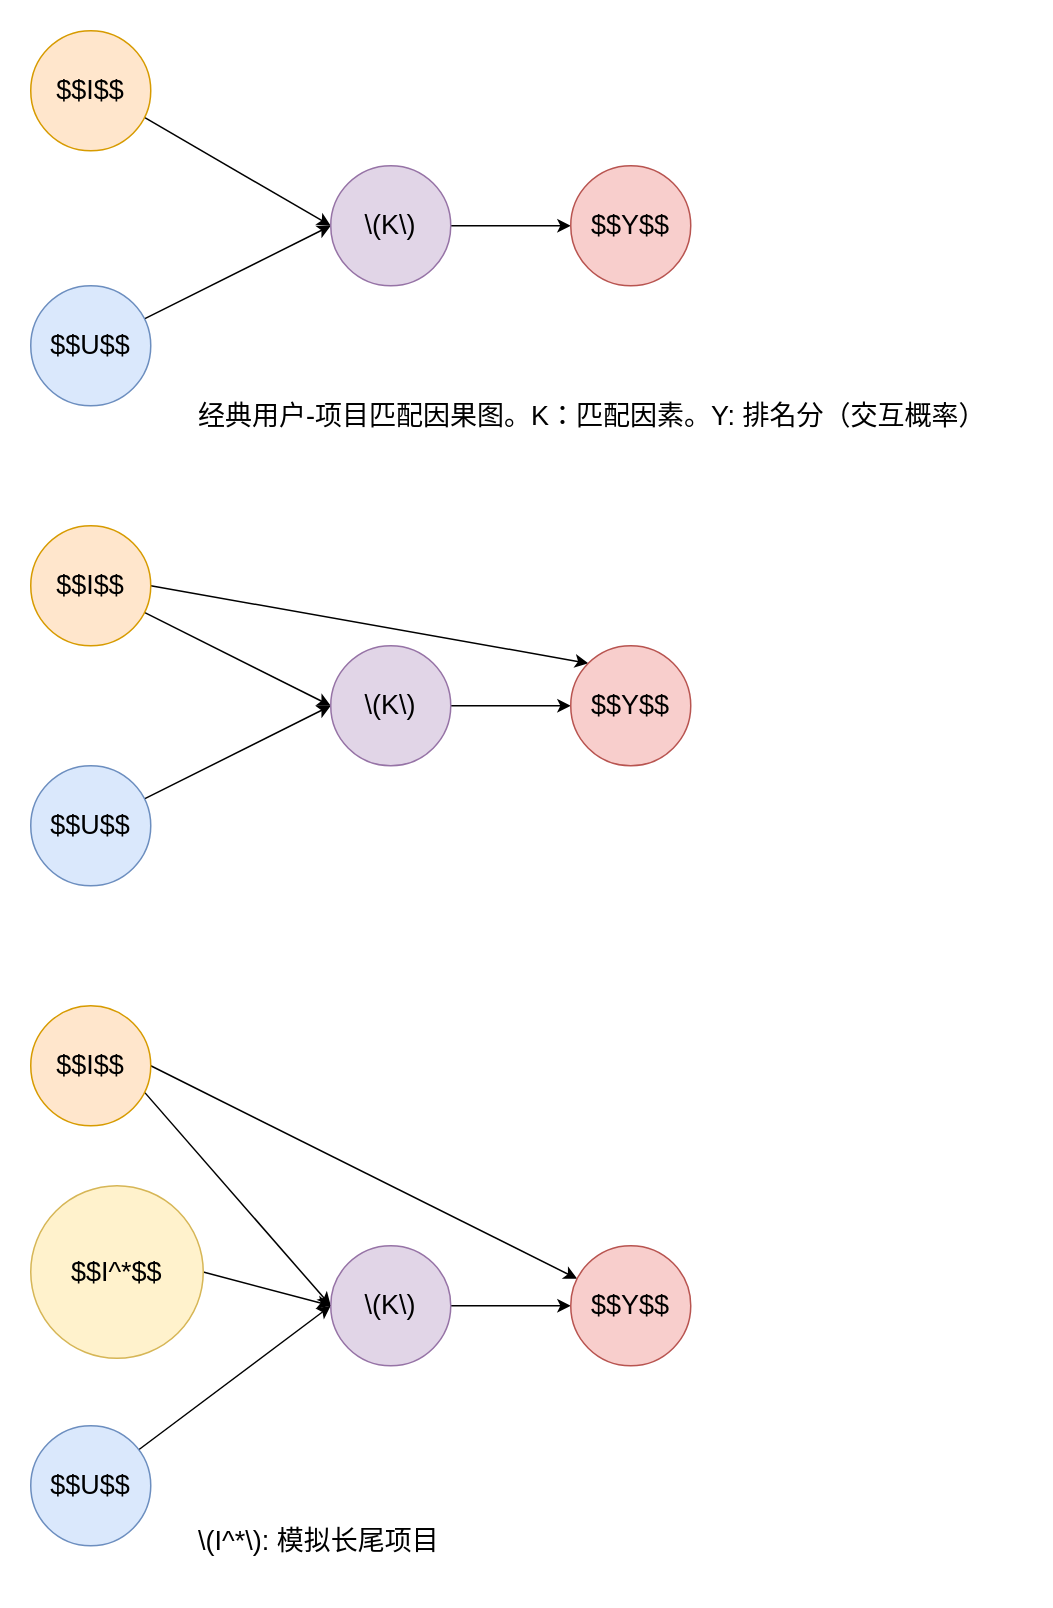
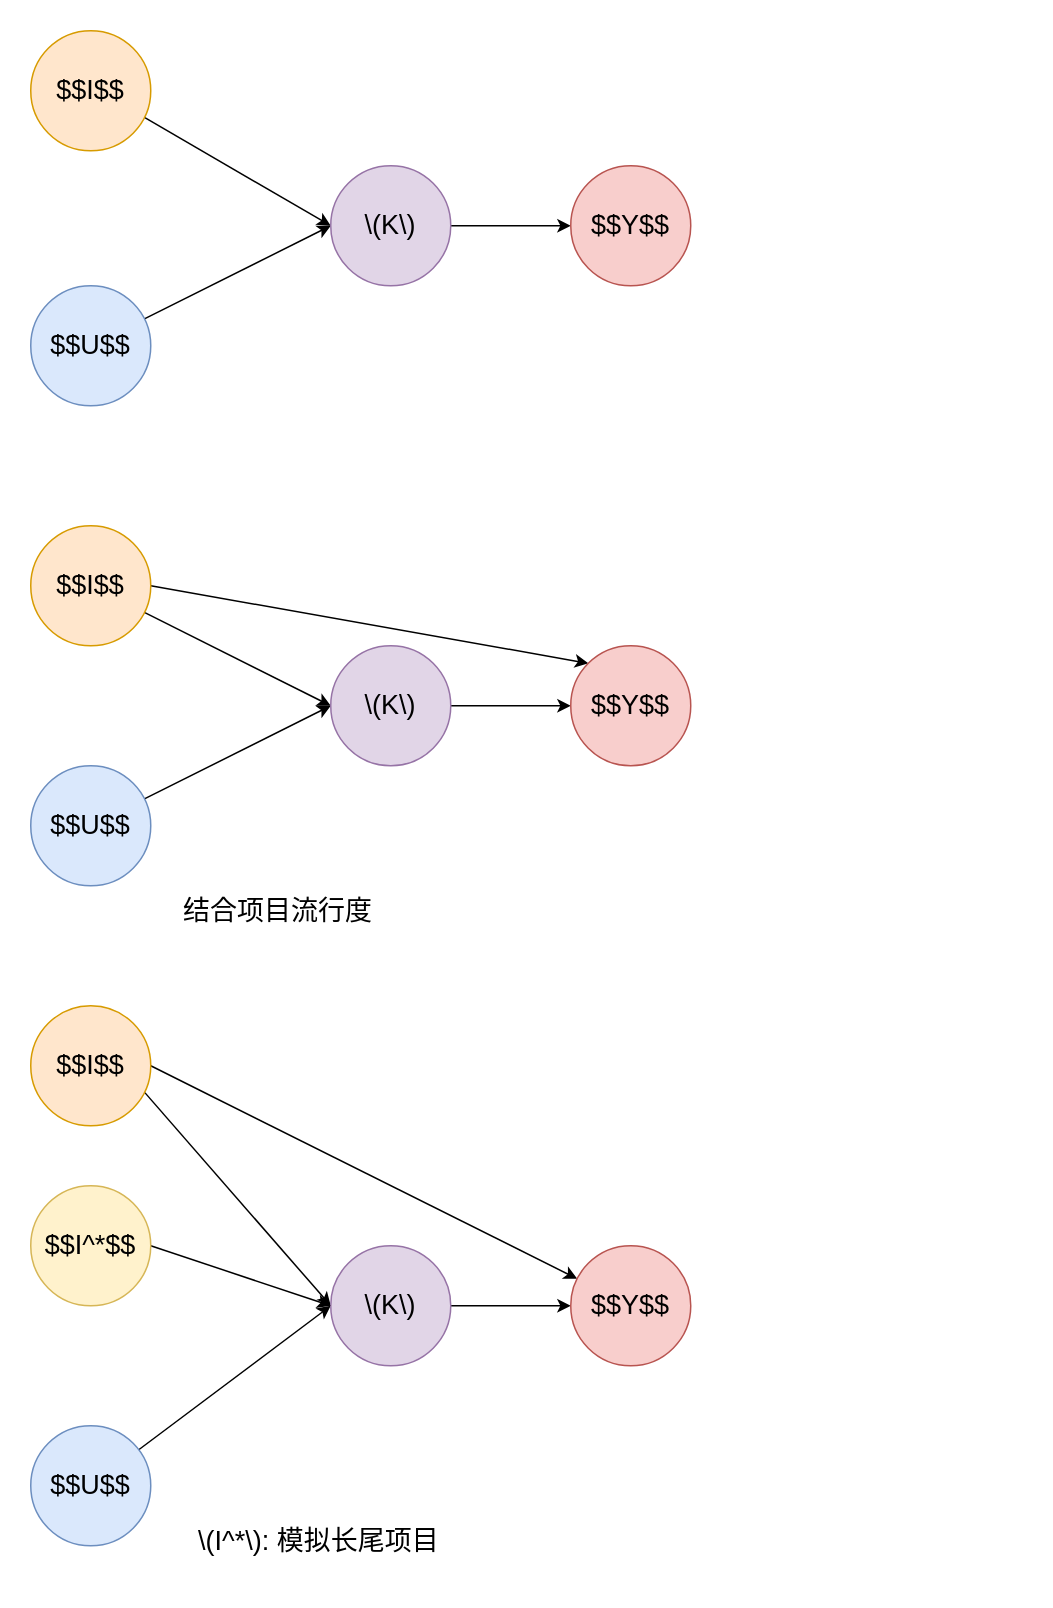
node "经典用户-项目匹配因果图。K：匹配因素。Y: 排名分（交互概率）": removed
node "结合项目流行度": added
node "$$I^*$$": size 173x173 -> 120x120
